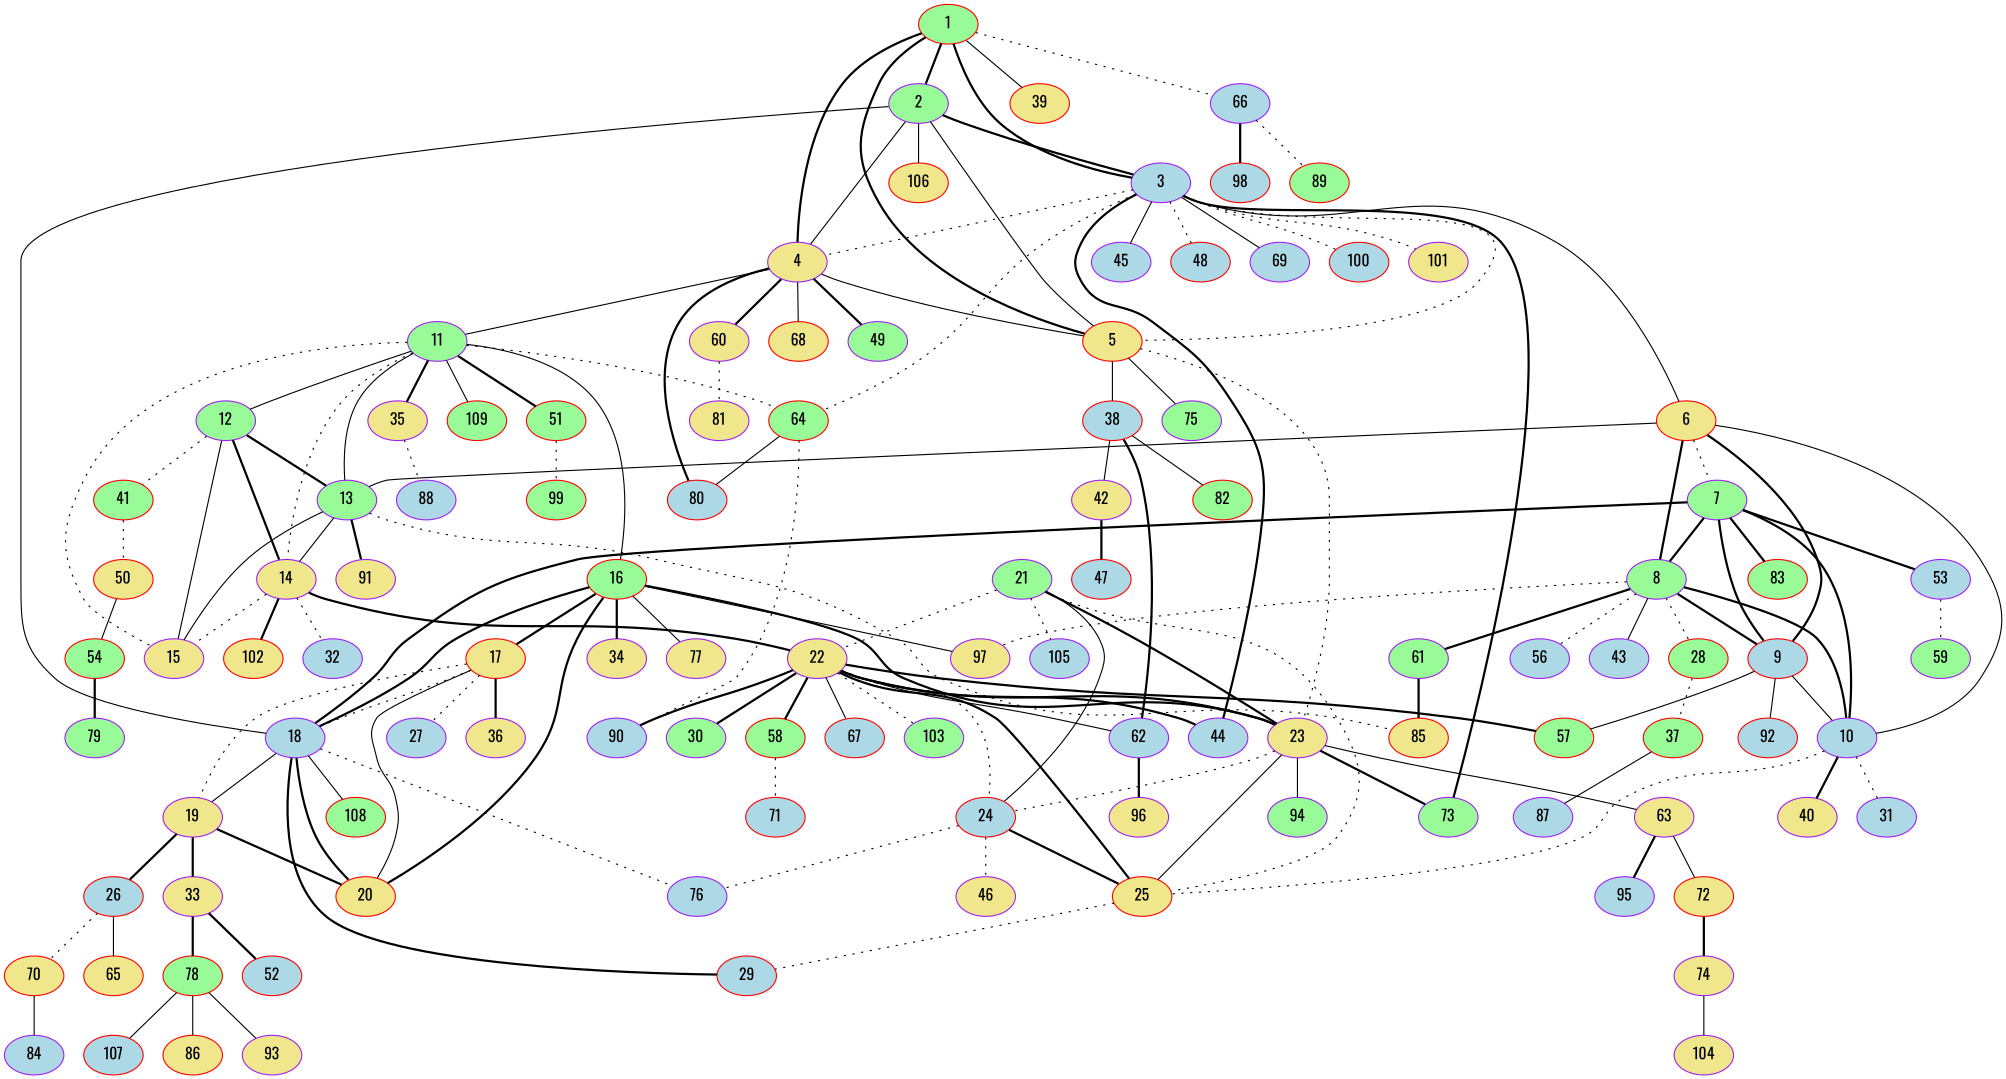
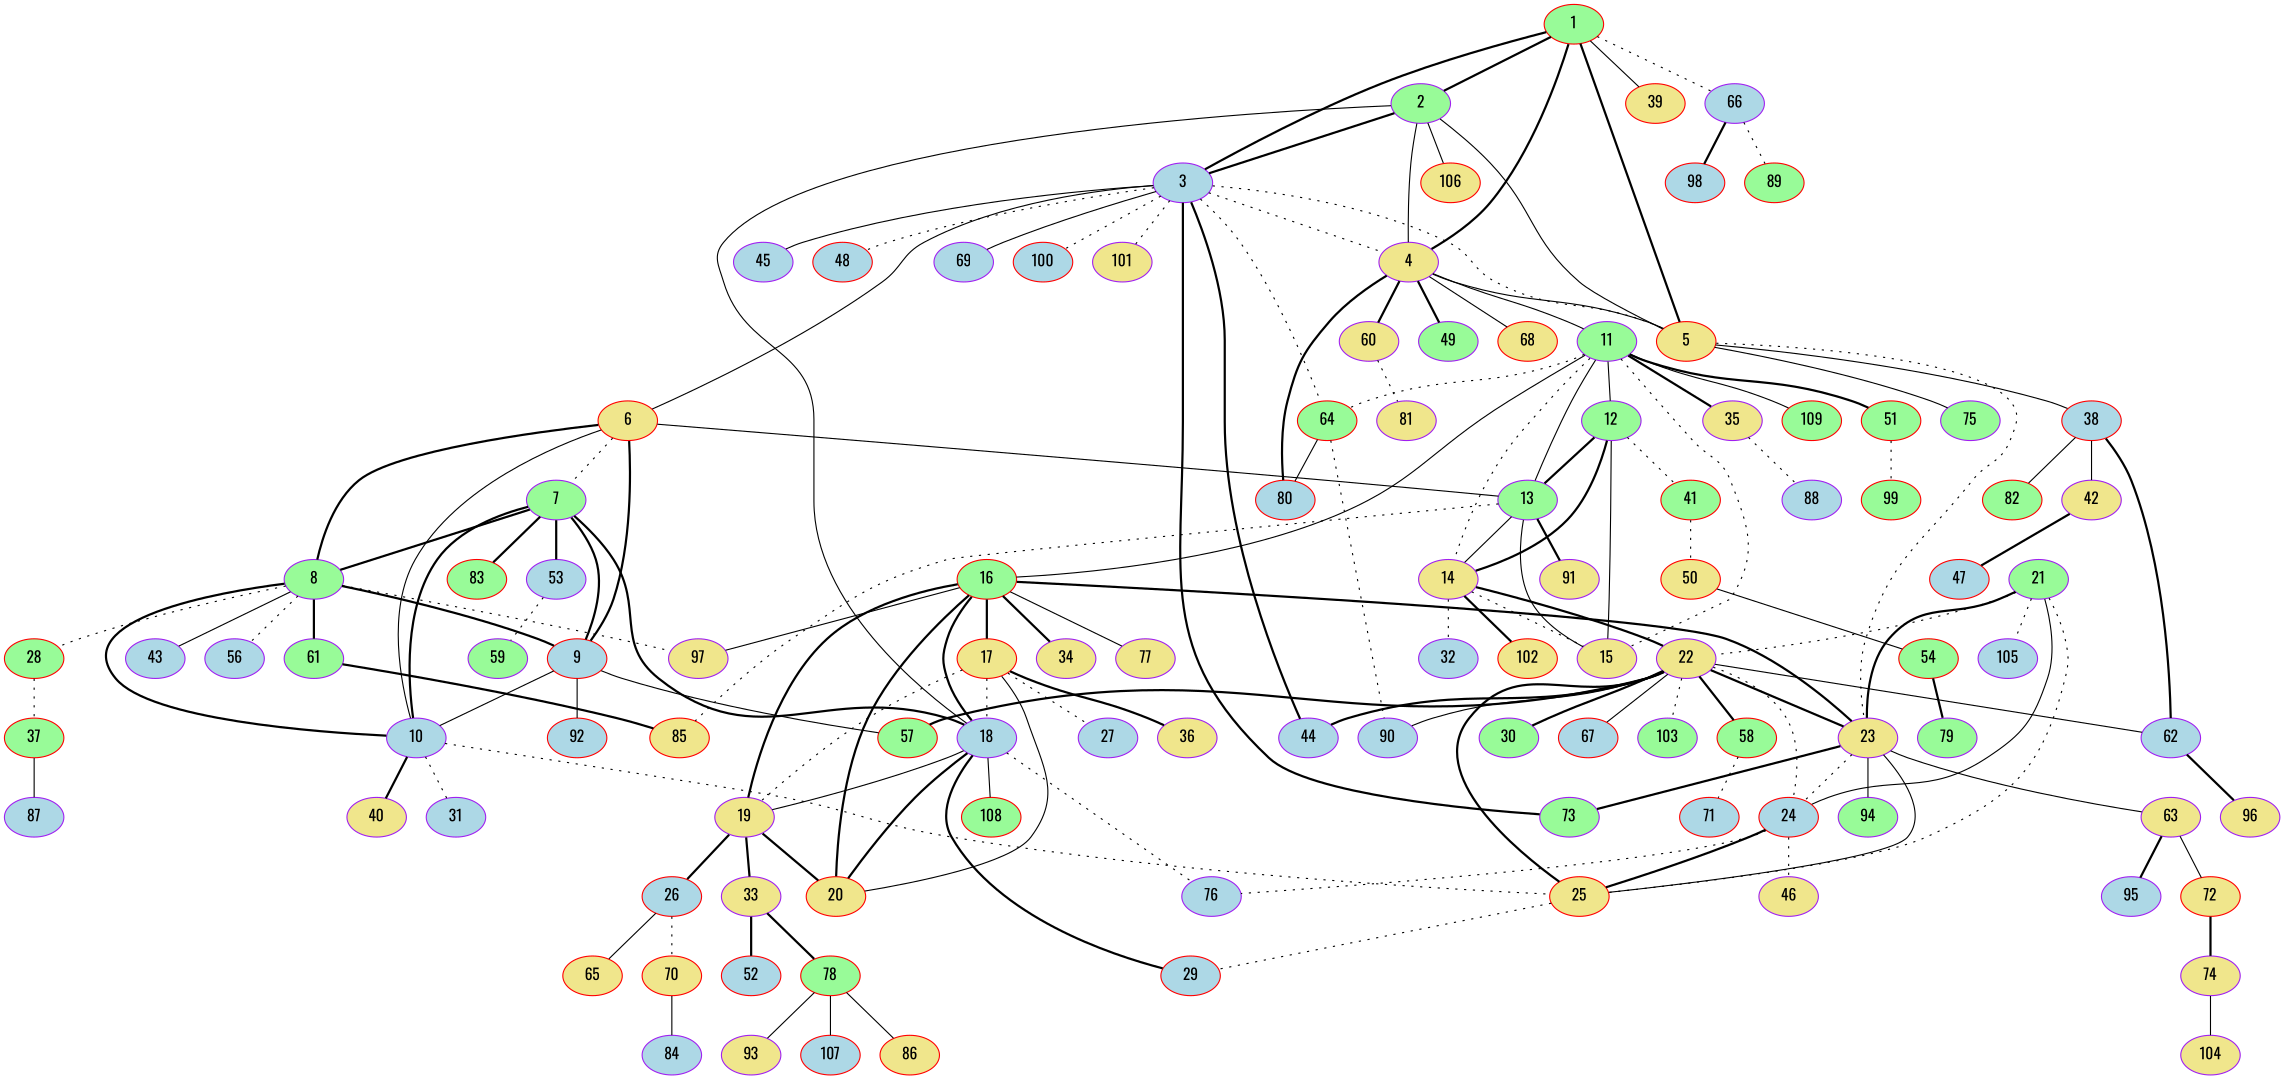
edge "16" -- "19": added
edge "22" -- "90": style bold -> solid
